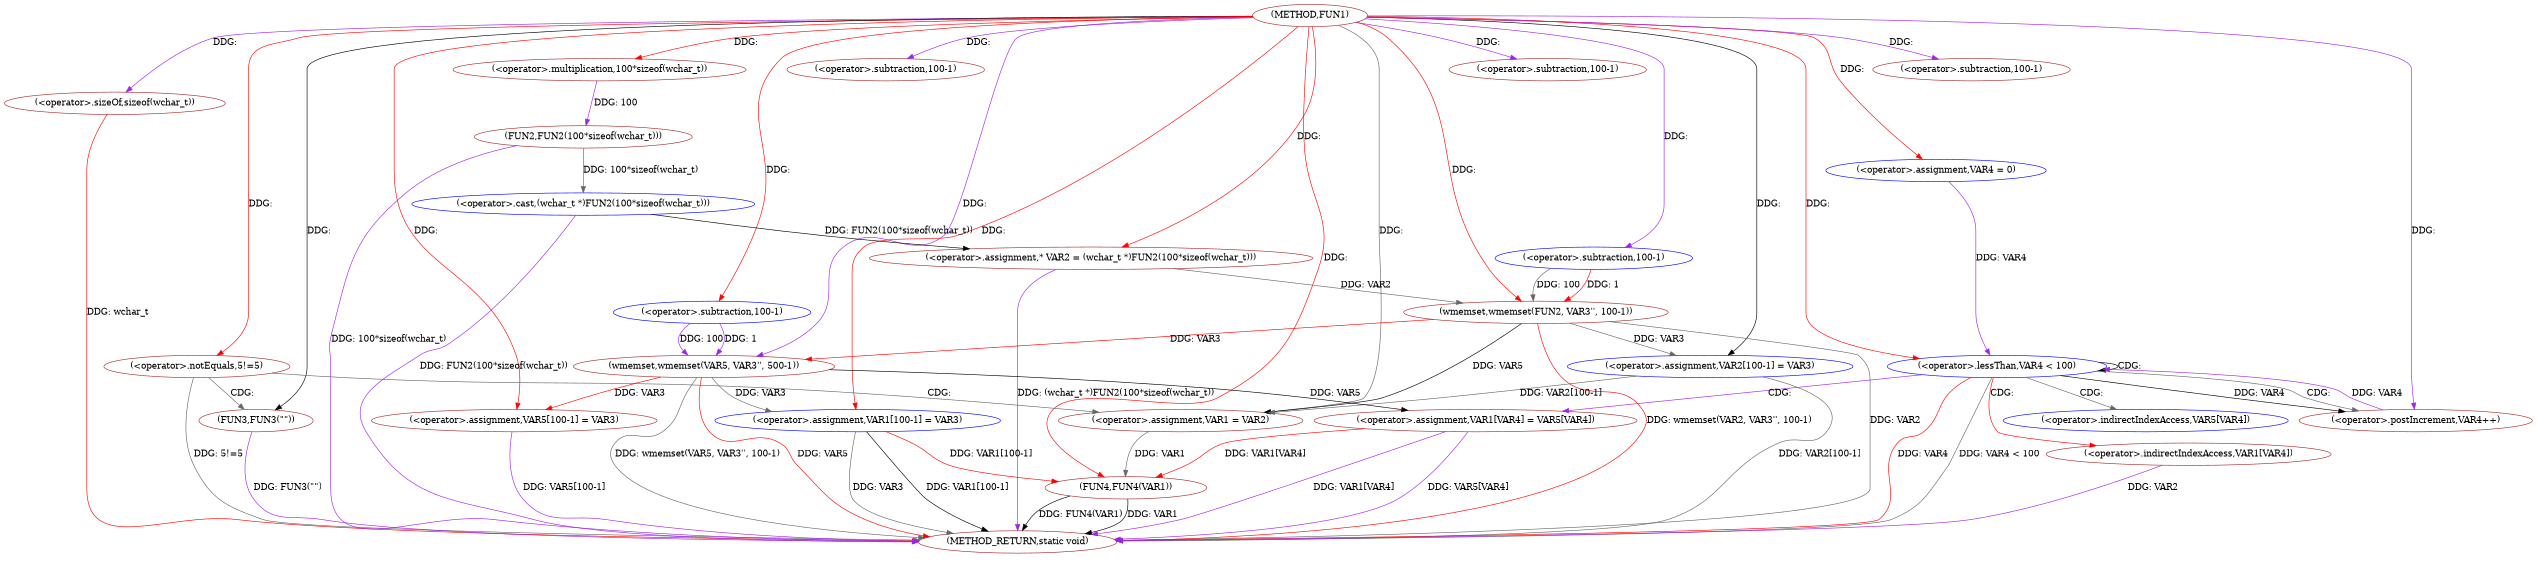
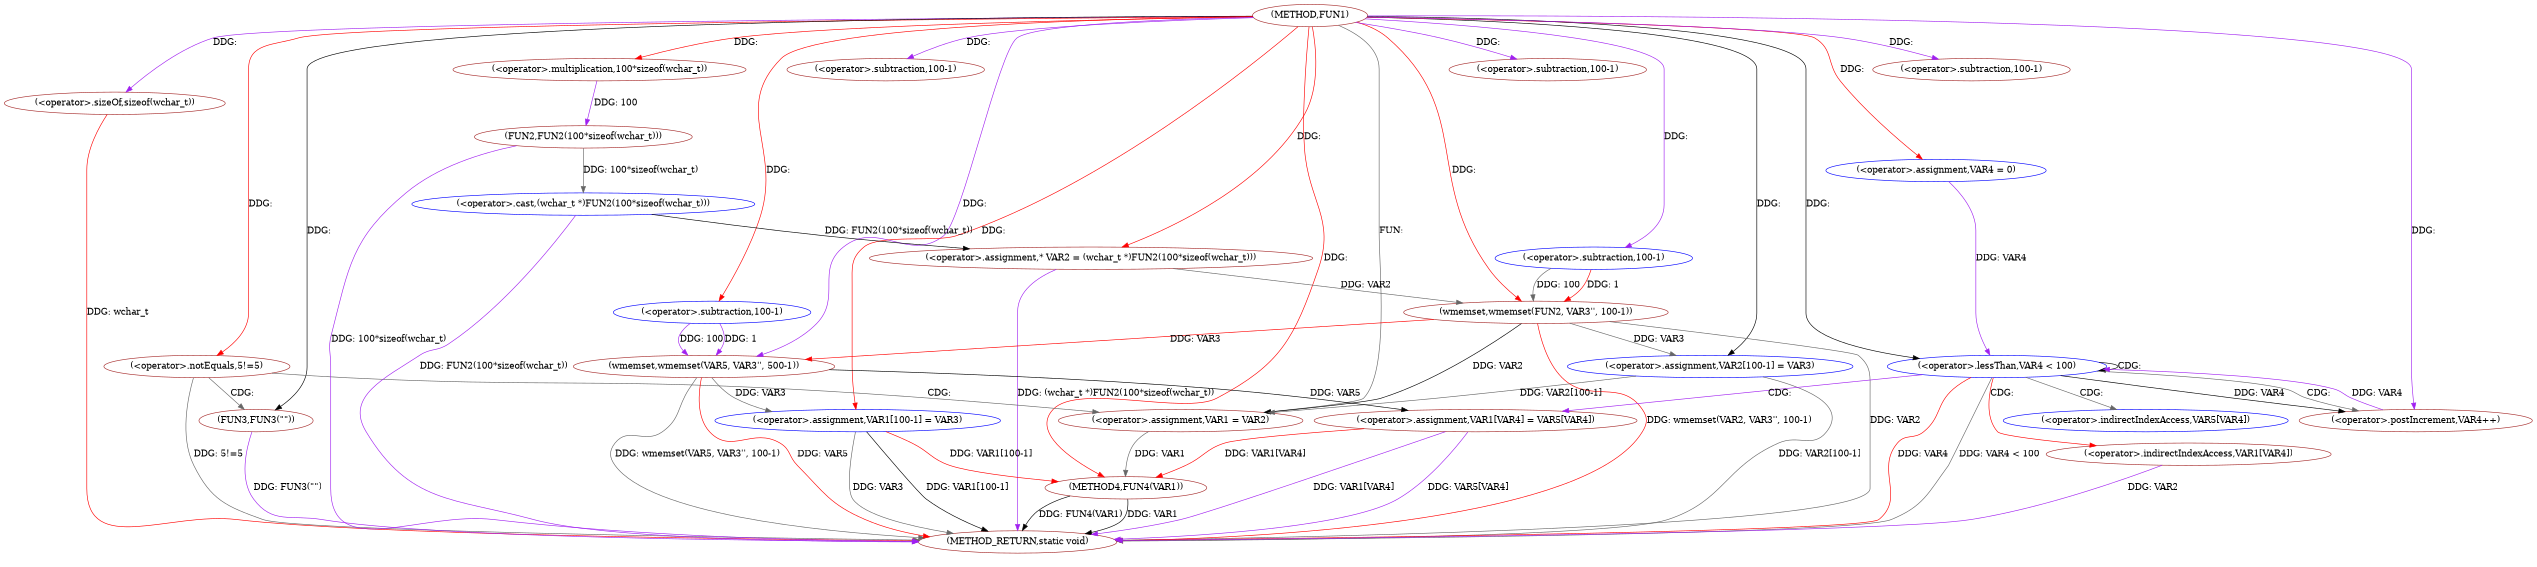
edge "(METHOD,FUN1)" -> "(<operator>.lessThan,VAR4 < 100)": color red -> black
edge "(METHOD,FUN1)" -> "(<operator>.assignment,VAR1 = VAR2)": label "DDG: " -> "FUN: "
edge "(wmemset,wmemset(FUN2, VAR3'', 100-1))" -> "(<operator>.assignment,VAR1 = VAR2)": label "DDG: VAR5" -> "DDG: VAR2"
node "(<operator>.assignment,VAR5[100-1] = VAR3)": removed
node "(FUN4,FUN4(VAR1))": label "(FUN4,FUN4(VAR1))" -> "(METHOD4,FUN4(VAR1))"
